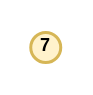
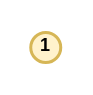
node "7": label "7" -> "1"
